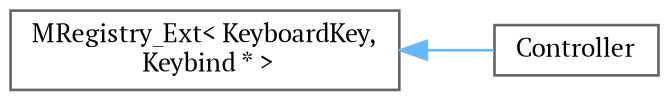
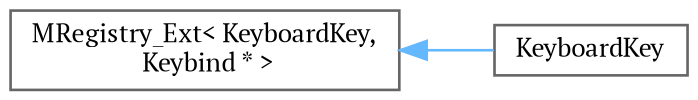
node "Controller": label "Controller" -> "KeyboardKey"
